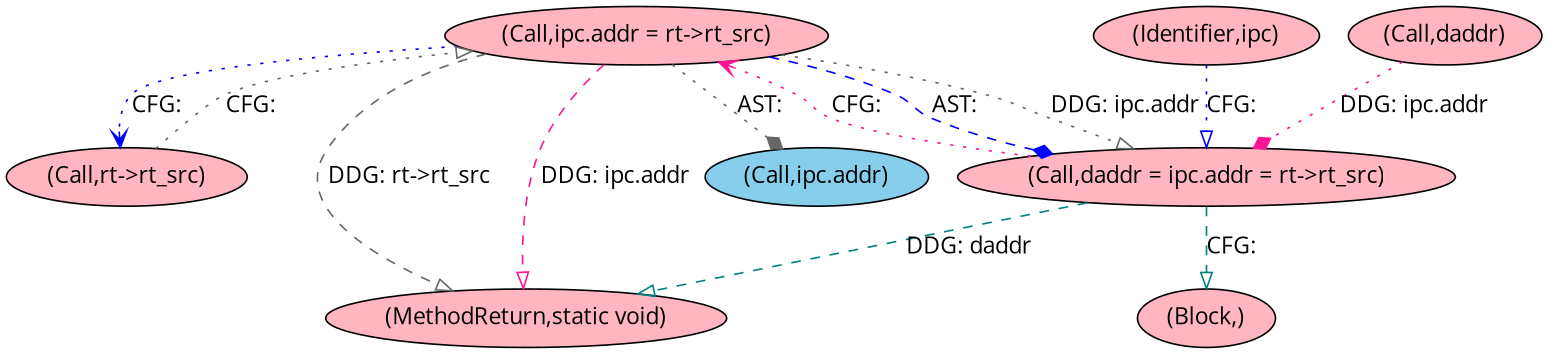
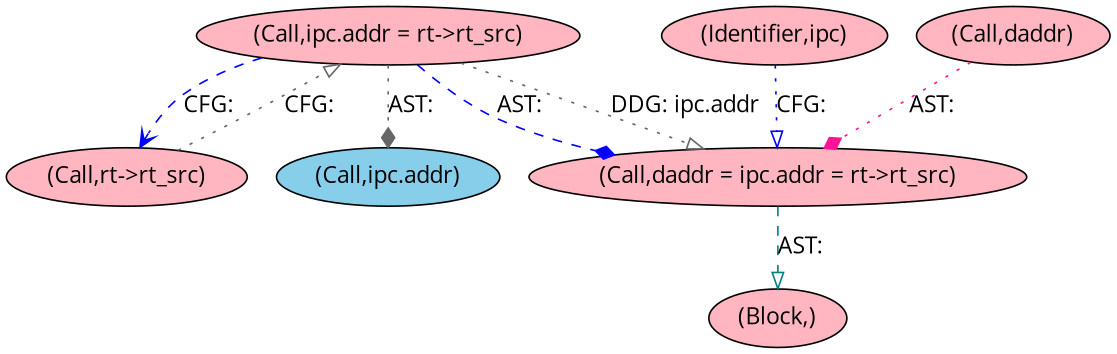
edge "(Call,ipc.addr = rt->rt_src)" -> "(Call,rt->rt_src)": style dotted -> dashed
edge "(Call,daddr)" -> "(Call,daddr = ipc.addr = rt->rt_src)": label "DDG: ipc.addr" -> "AST: "
edge "(Call,daddr = ipc.addr = rt->rt_src)" -> "(Call,ipc.addr = rt->rt_src)": removed, label "CFG:"
edge "(Call,daddr = ipc.addr = rt->rt_src)" -> "(Block,)": label "CFG: " -> "AST: "
node "(MethodReturn,static void)": removed
